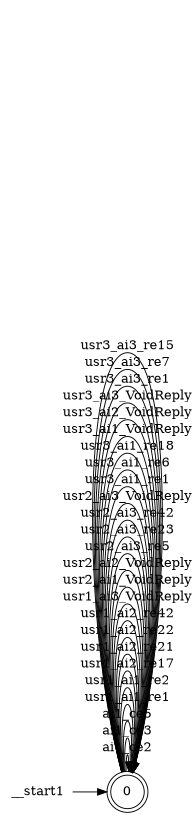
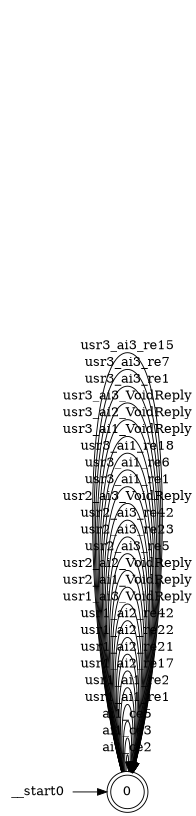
node "__start1": label "__start1" -> "__start0"
